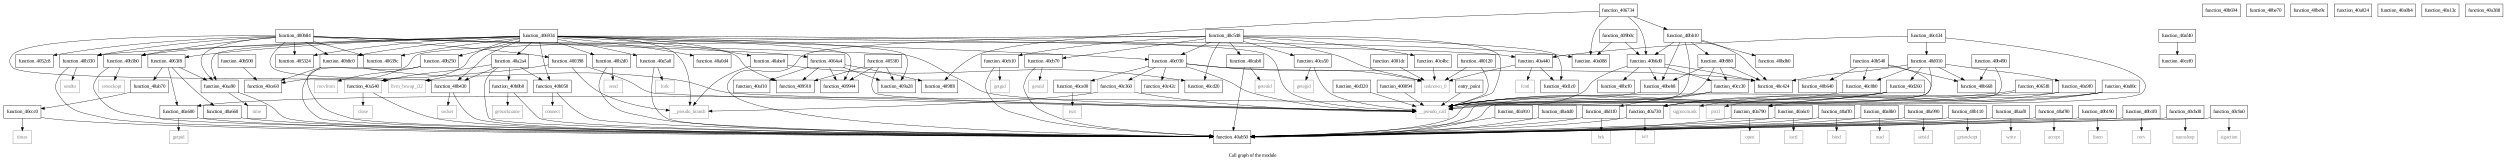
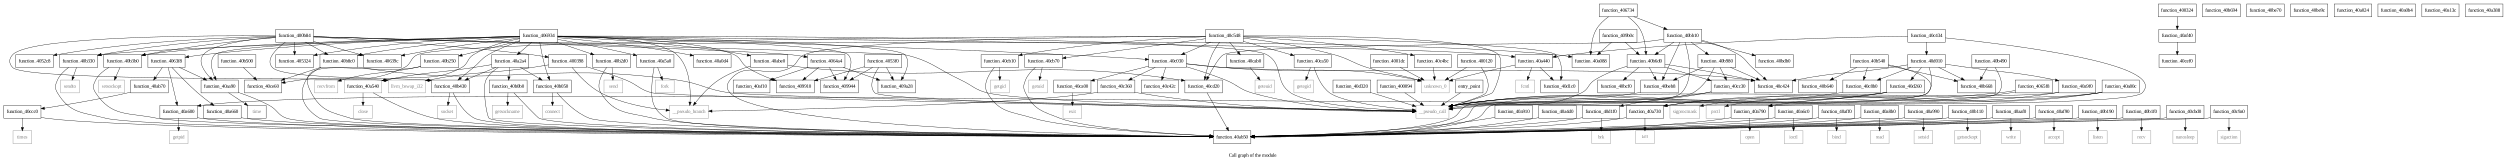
node "function_400324": added
edge "function_40bb10" -> "function_40cd20": added
node "function_409ff8": removed
node "function_40c360": color gray50 -> black
edge "function_40cab0" -> "function_40ab50": now "function_40cd20" -> "function_40ab50"
